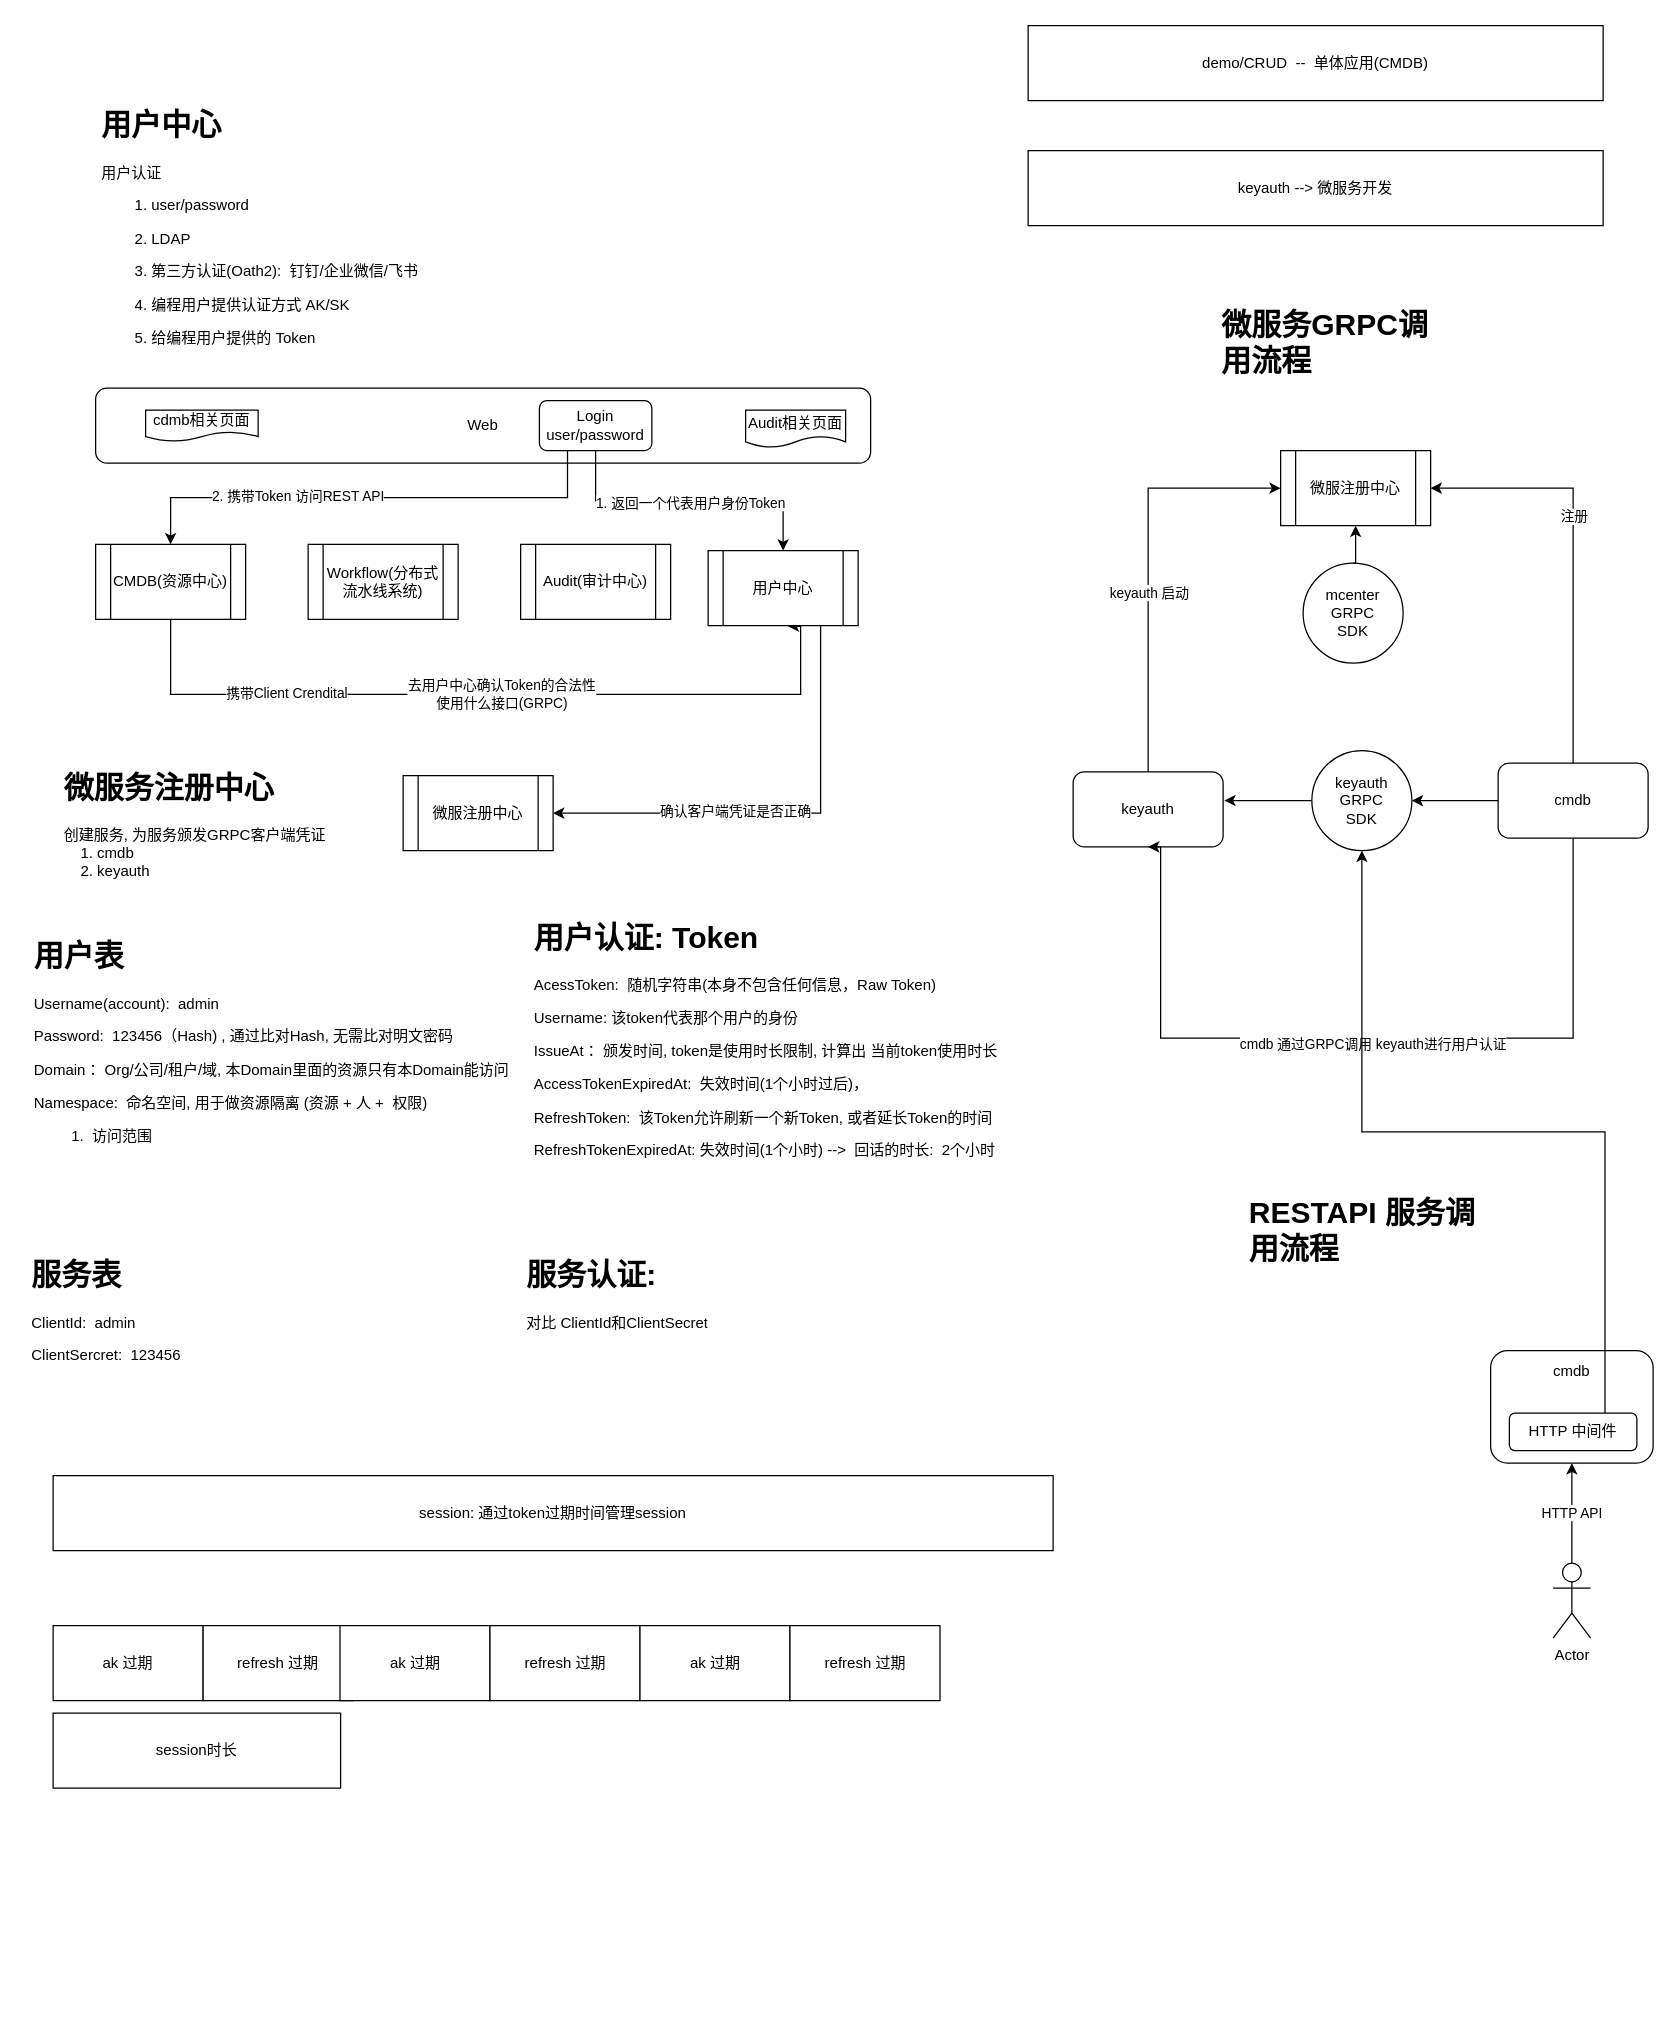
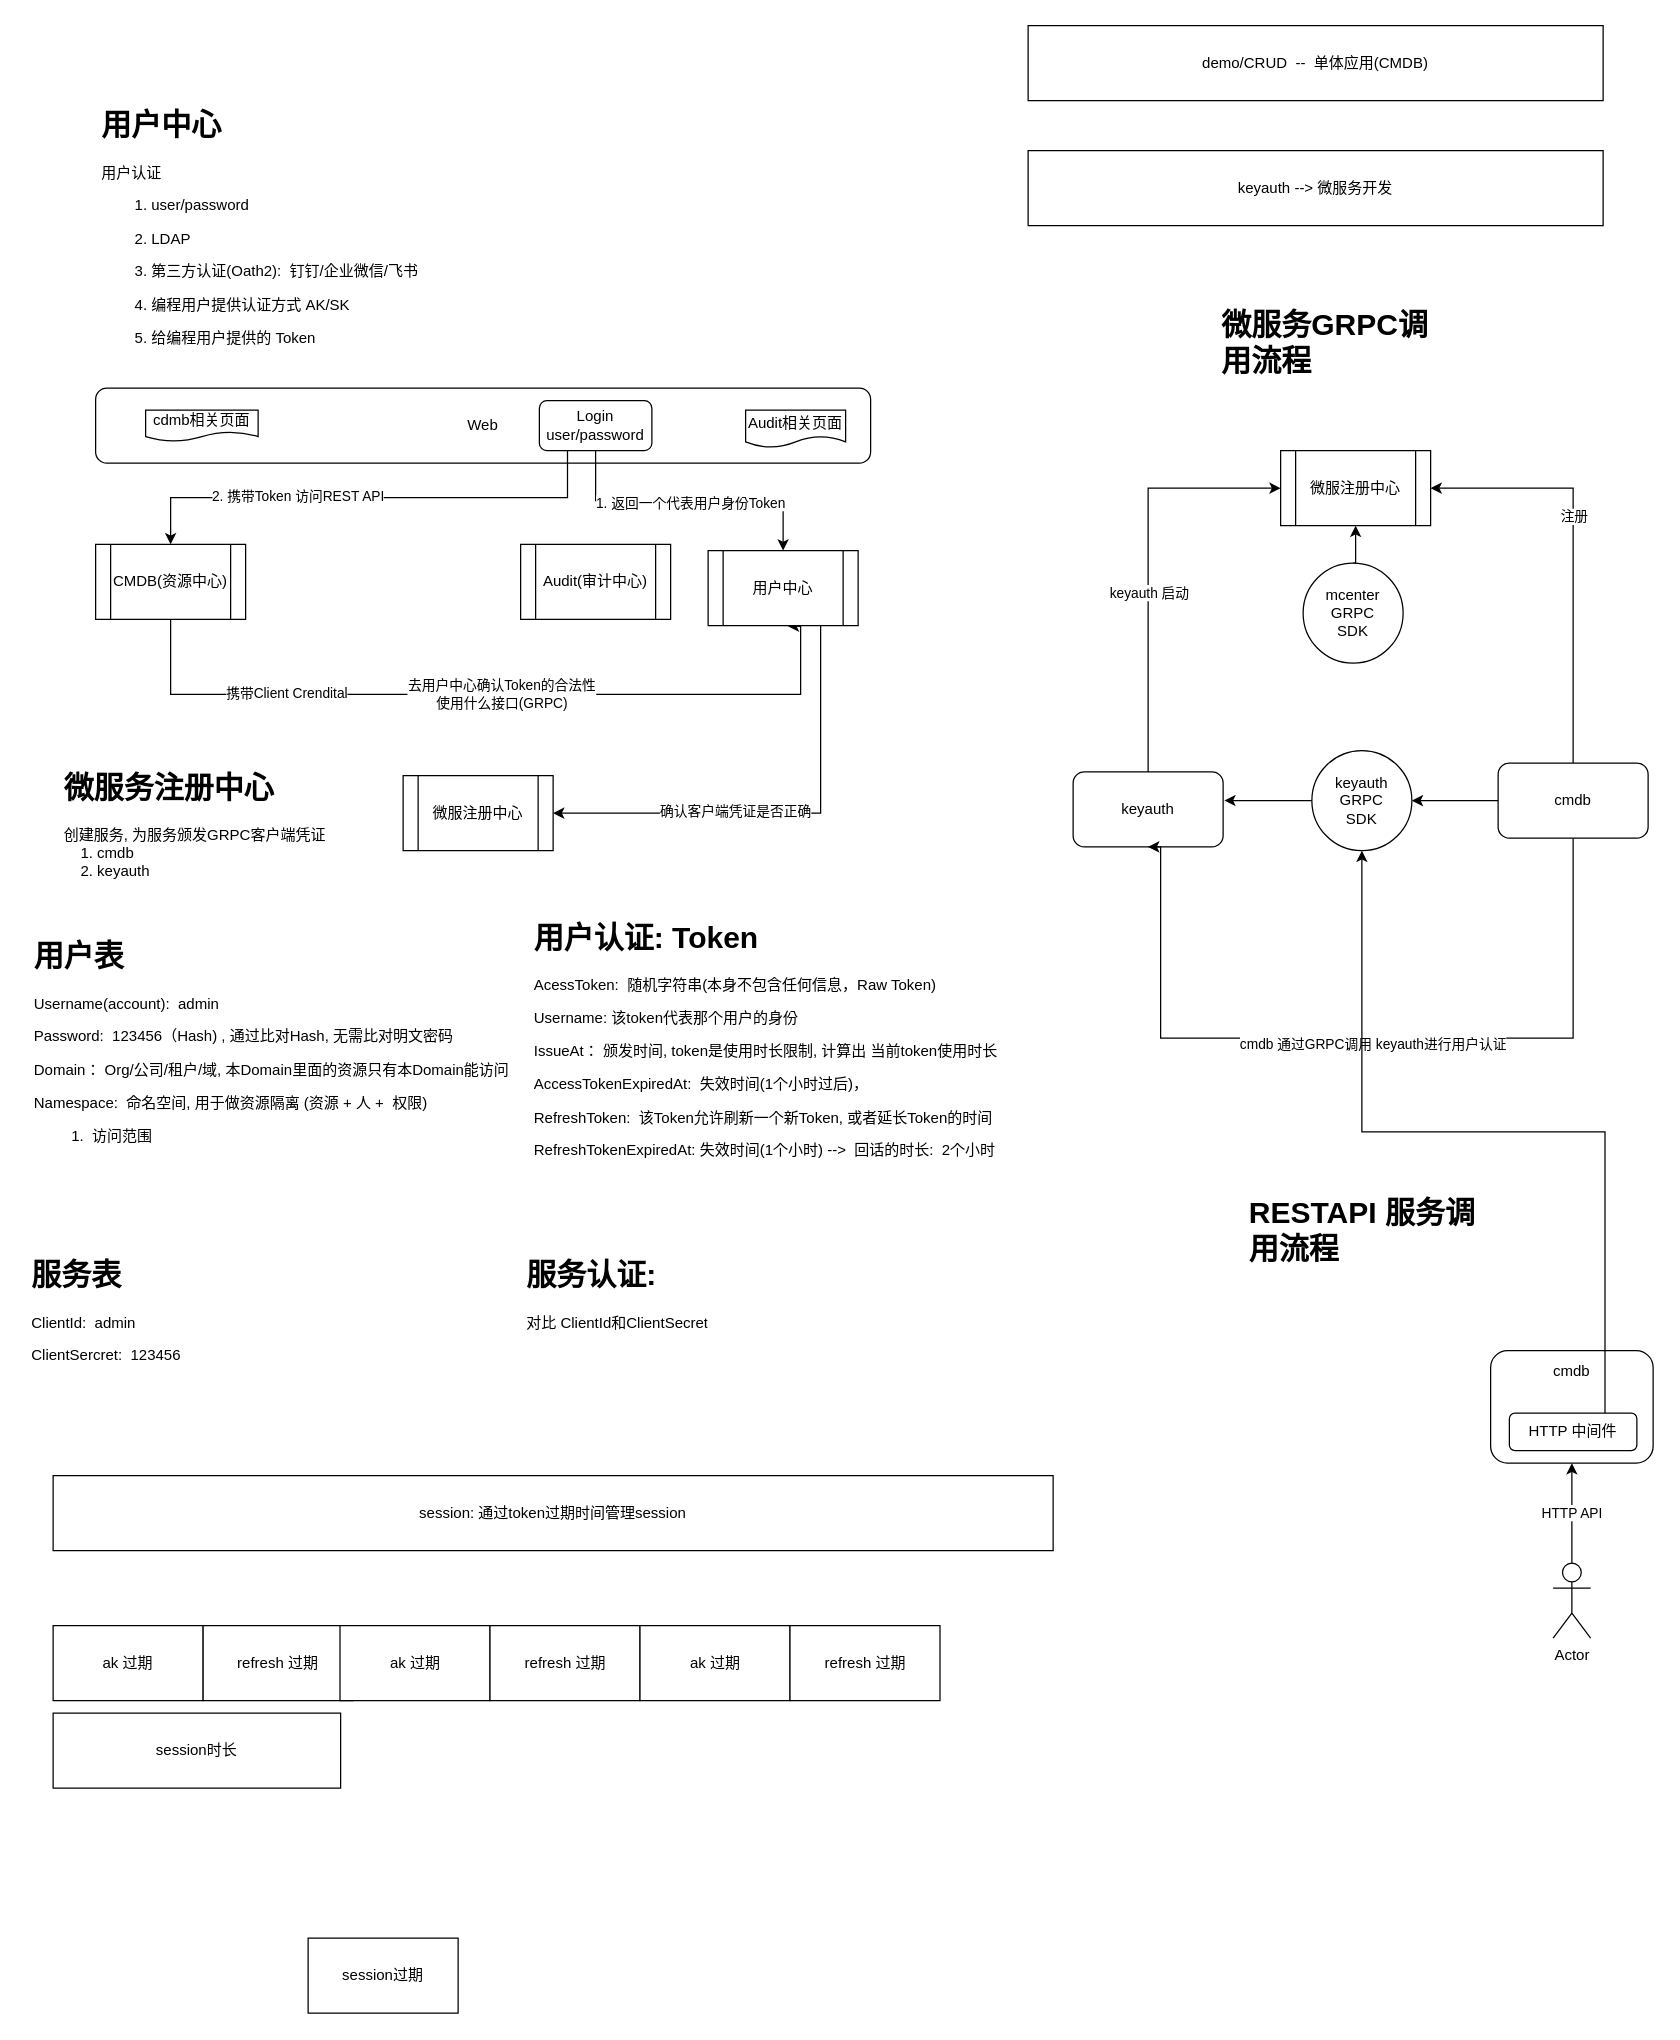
node "Workflow(分布式流水线系统)": removed
node "session过期": added
